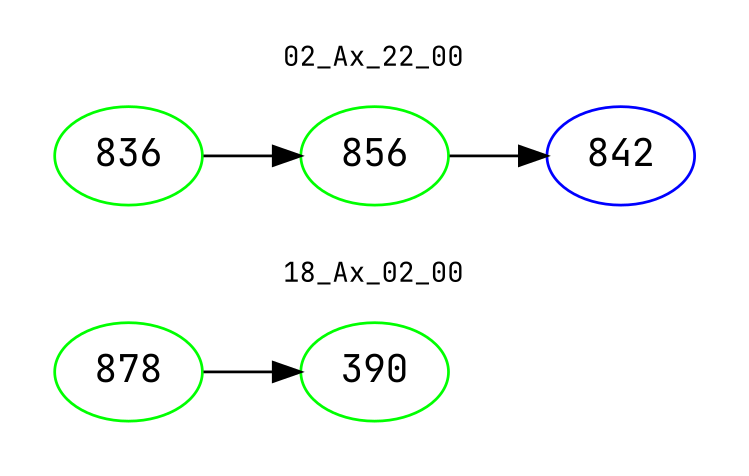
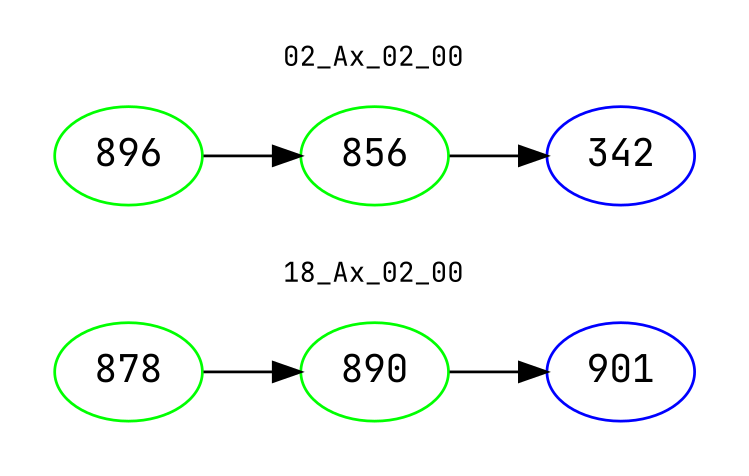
cluster "02_Ax_22_00": label "02_Ax_22_00" -> "02_Ax_02_00"
node "836": label "836" -> "896"
node "842": label "842" -> "342"
node "390": label "390" -> "890"
node "901": added
